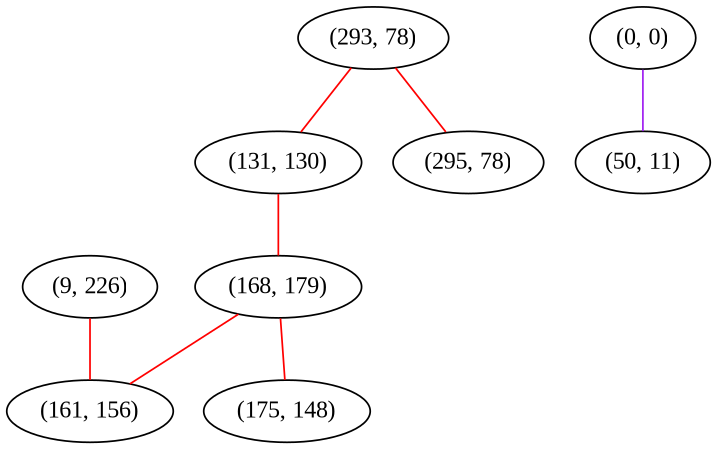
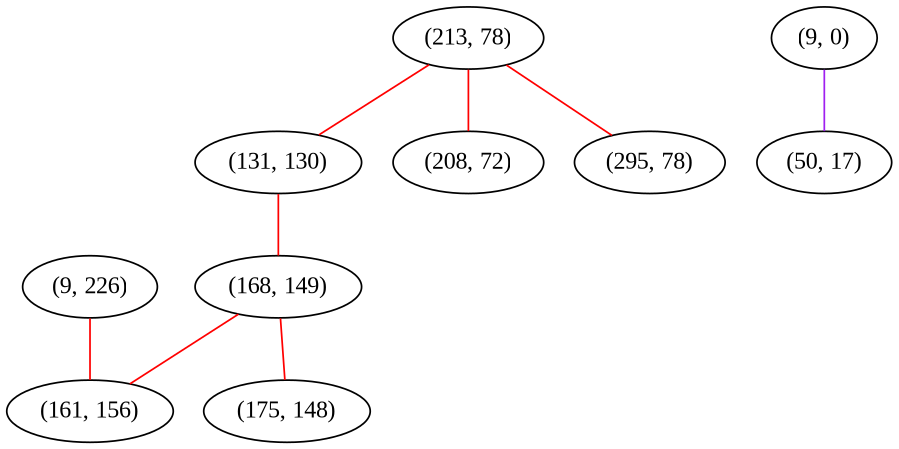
node "(293, 78)": label "(293, 78)" -> "(213, 78)"
node "(0, 0)": label "(0, 0)" -> "(9, 0)"
node "(208, 72)": added
node "(50, 11)": label "(50, 11)" -> "(50, 17)"
node "(168, 179)": label "(168, 179)" -> "(168, 149)"
